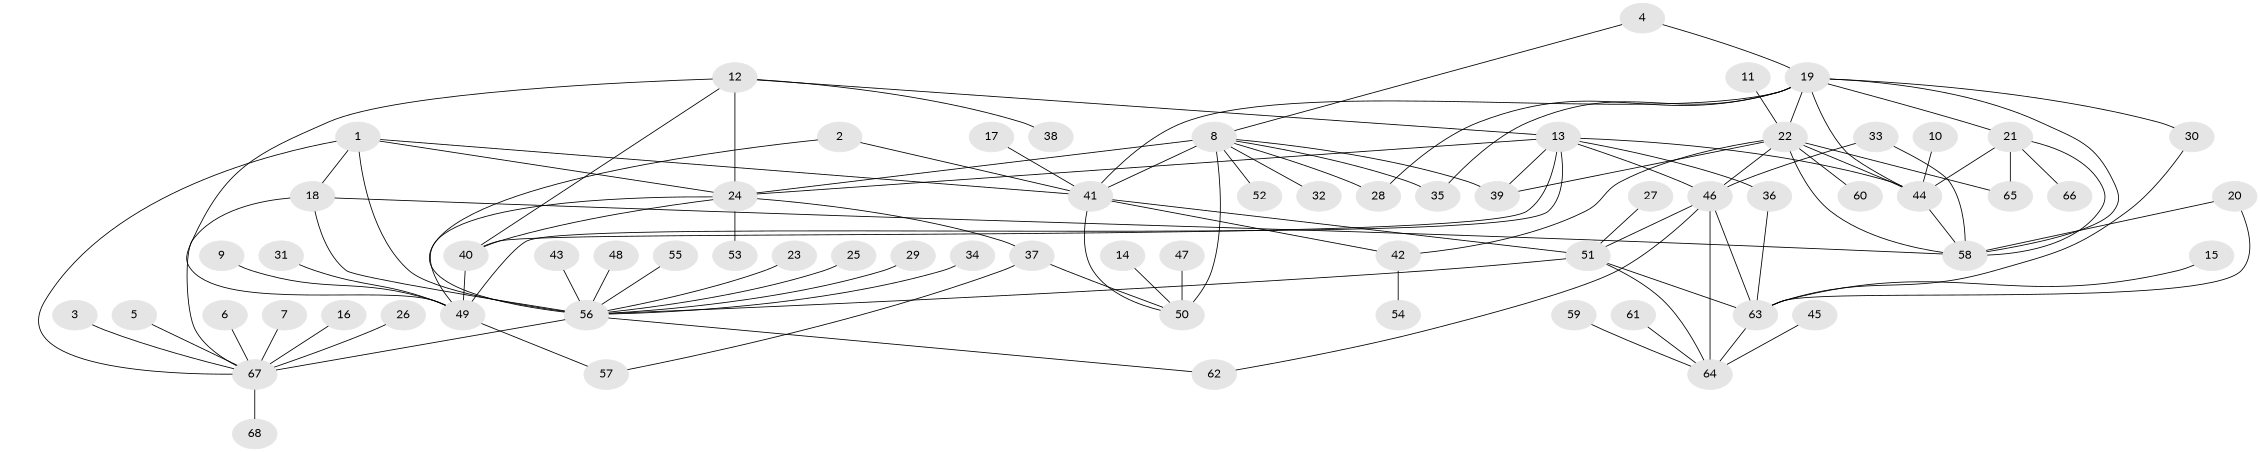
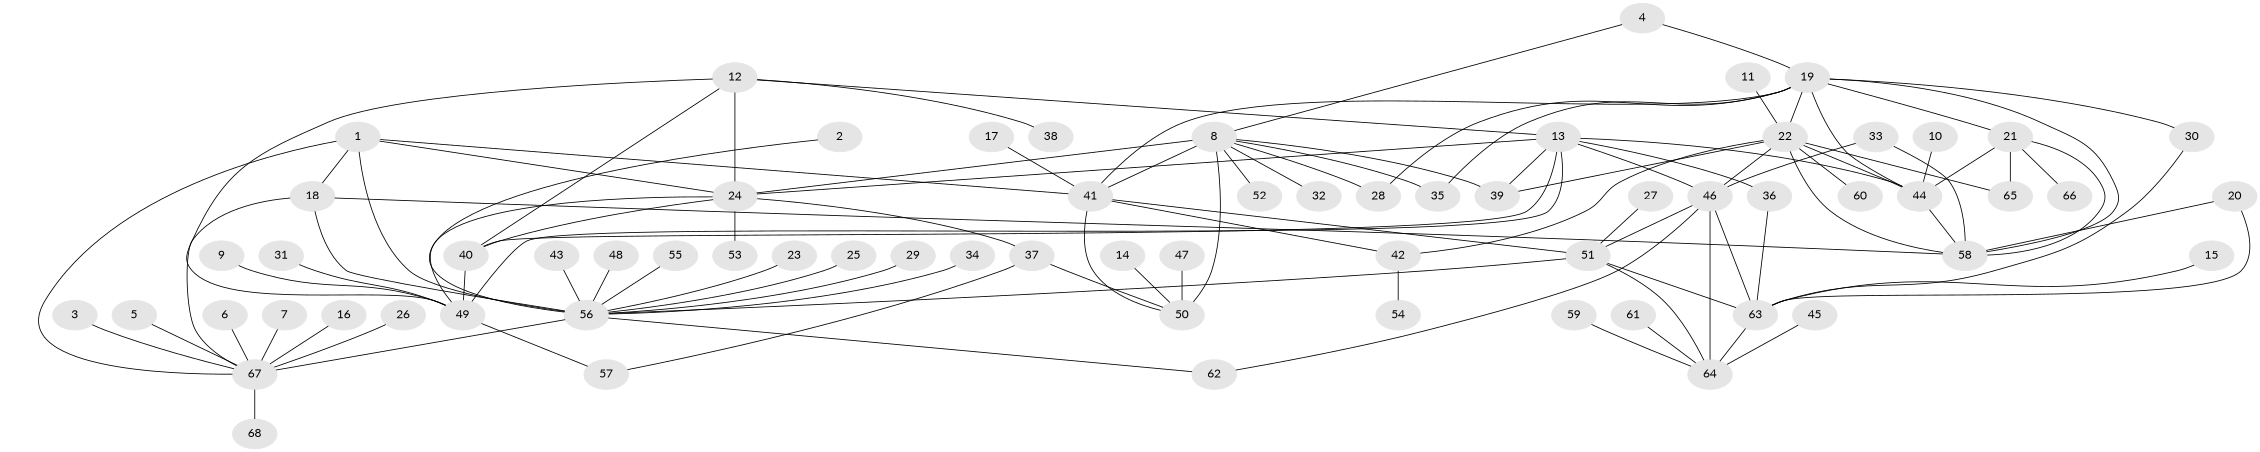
edge "2" -- "41": removed
